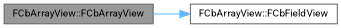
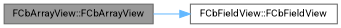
node "FCbArrayView::FCbFieldView": label "FCbArrayView::FCbFieldView" -> "FCbFieldView::FCbFieldView"
